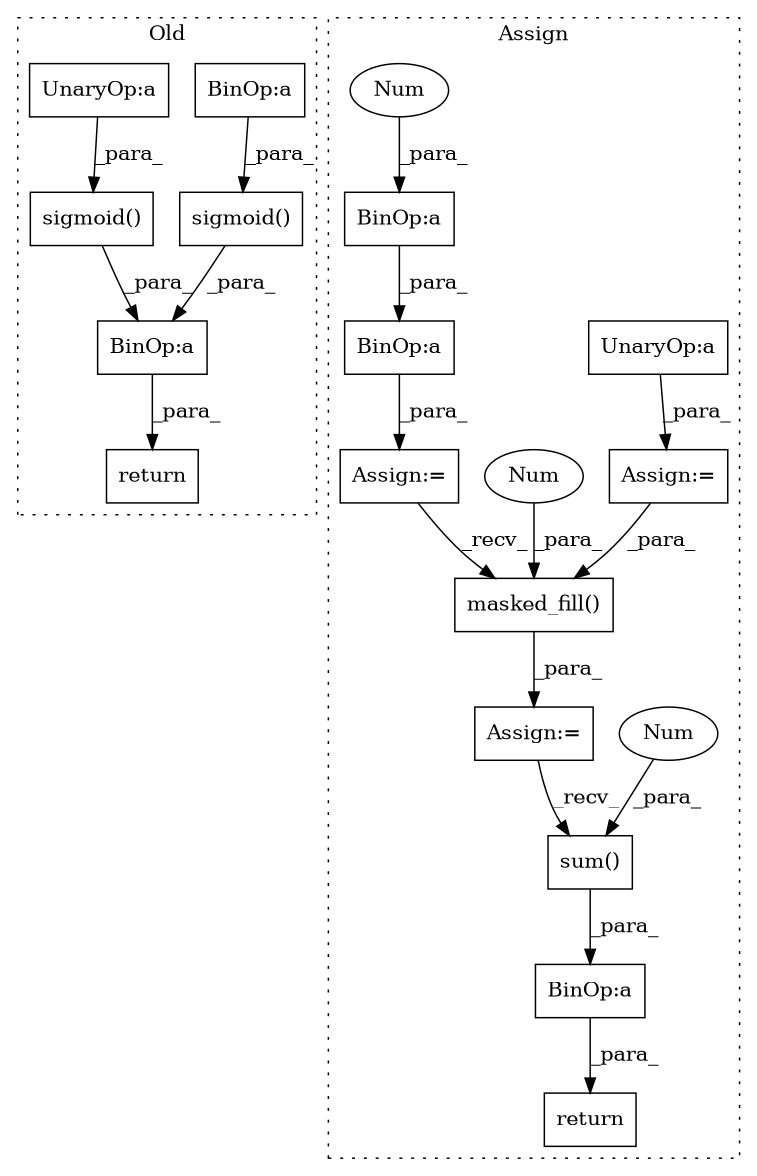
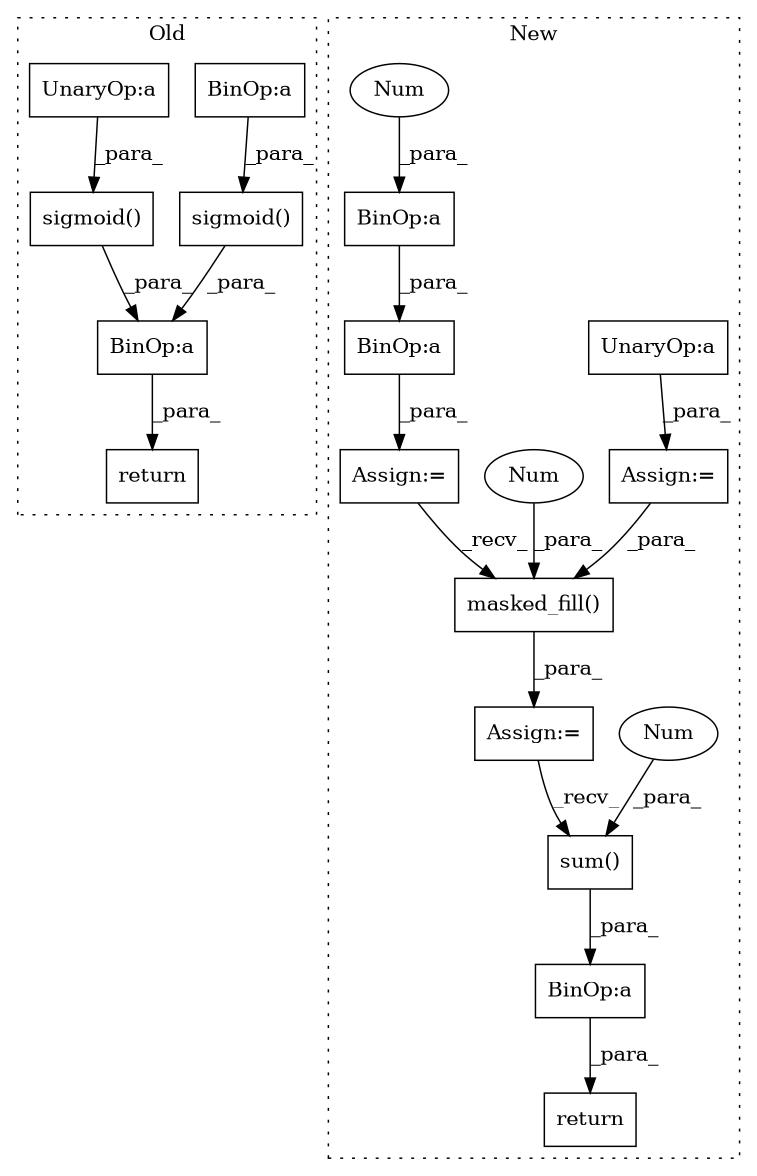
cluster "Assign": label "Assign" -> "New"
